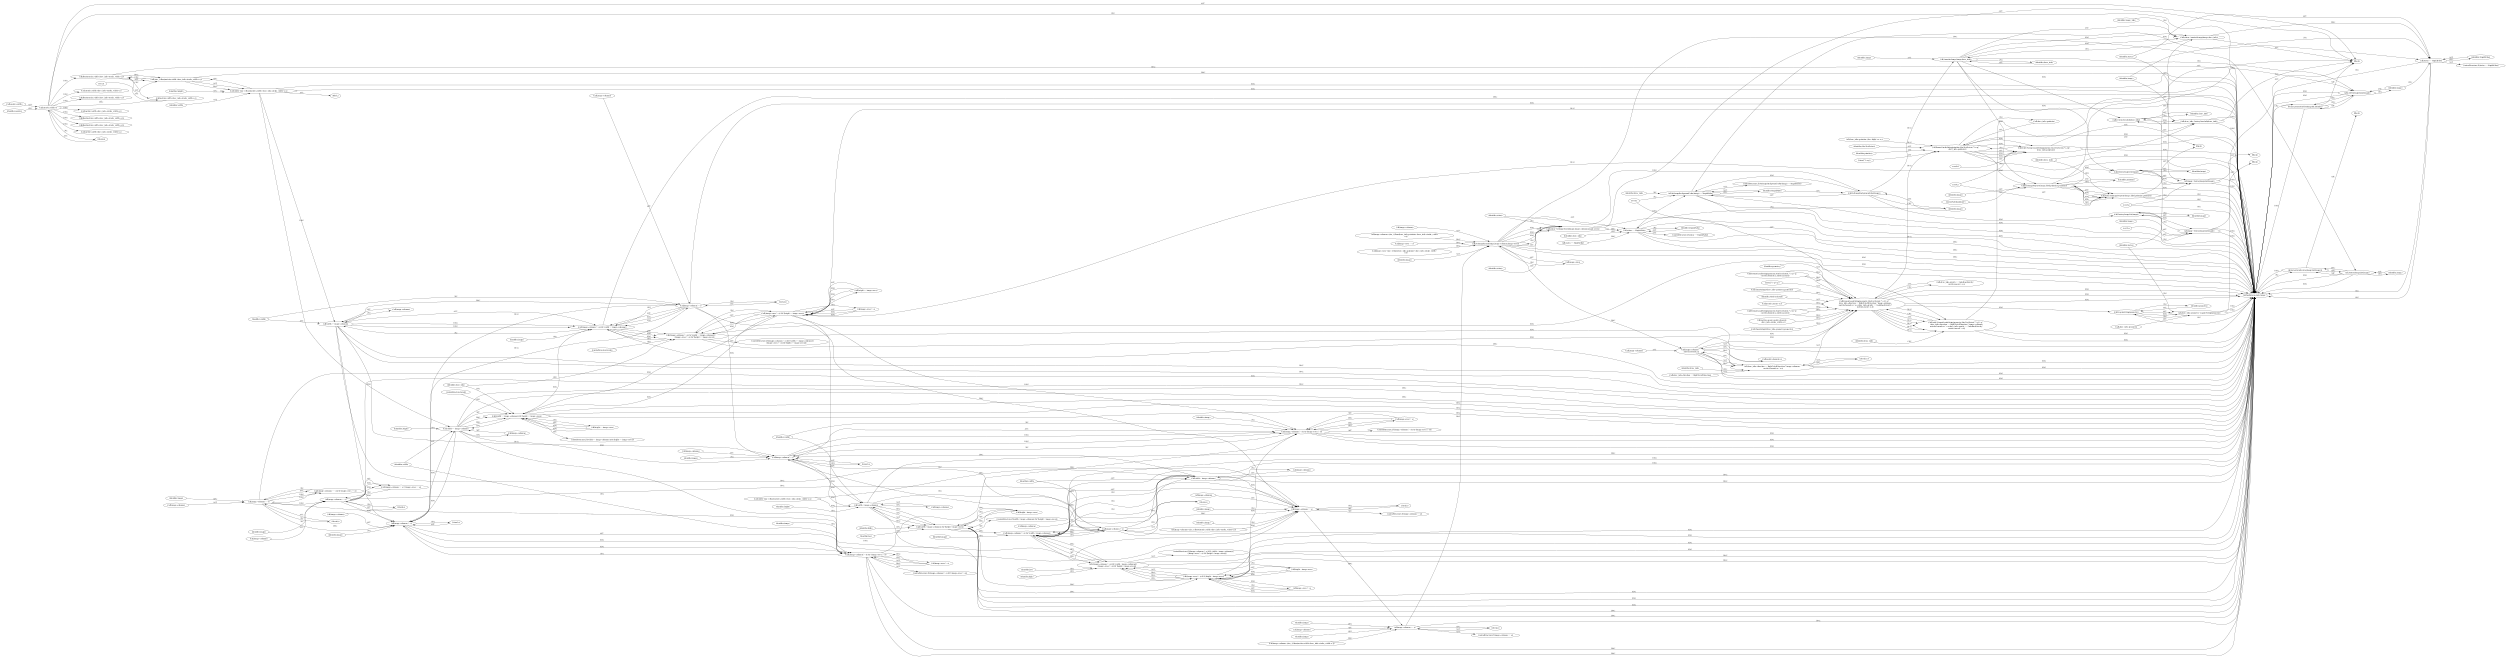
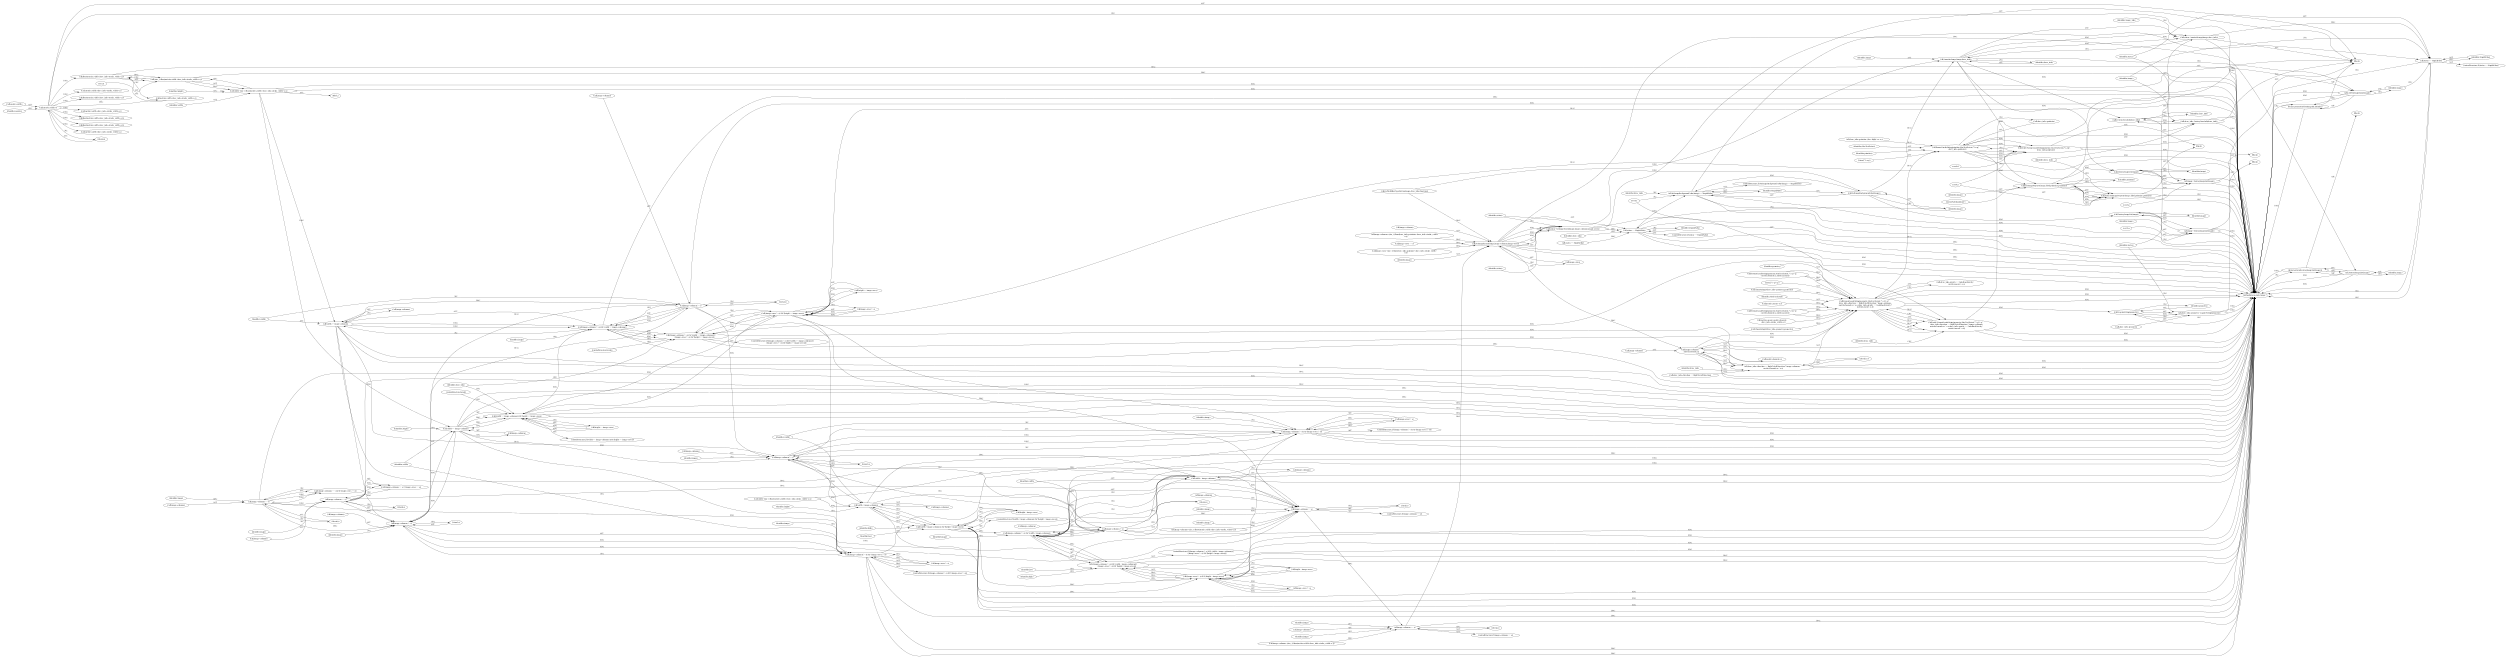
edge "(Return,return(GetFirstImageInList(info));)" -> "(Call,GetFirstImageInList(image))": removed, label "CFG:"
node "(Call,GetMultilineTypeMetrics(image,draw_info,&metrics))": added
edge "1000847" -> "(MethodReturn,static Image *)": now "(Call,status=AnnotateImage(image,draw_info))" -> "(MethodReturn,static Image *)"
